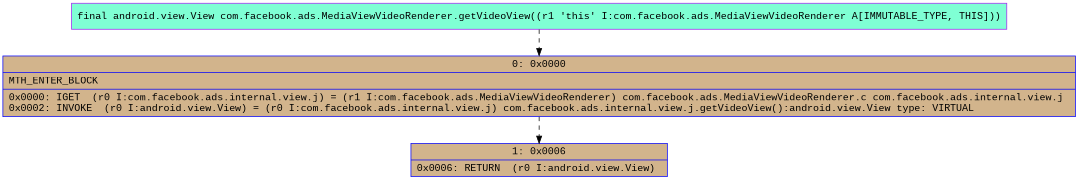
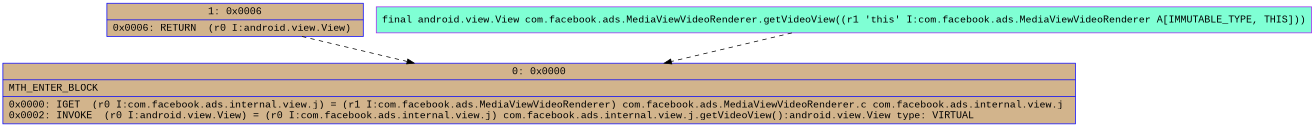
edge "0: 0x0000" -> "1: 0x0006": reversed
